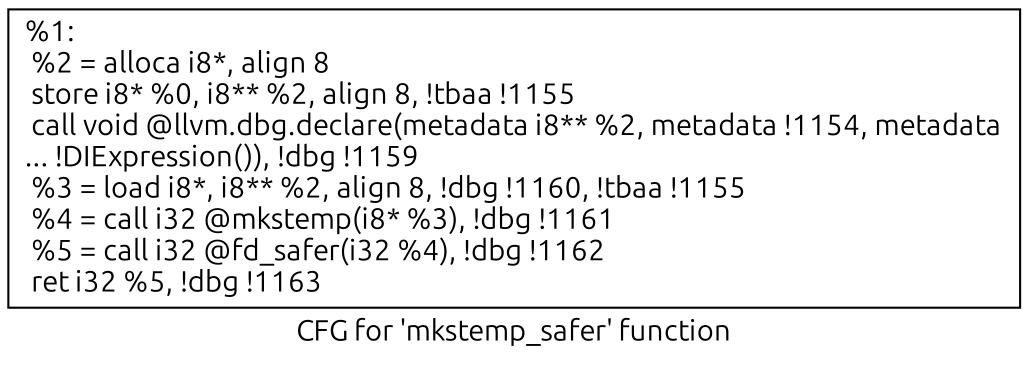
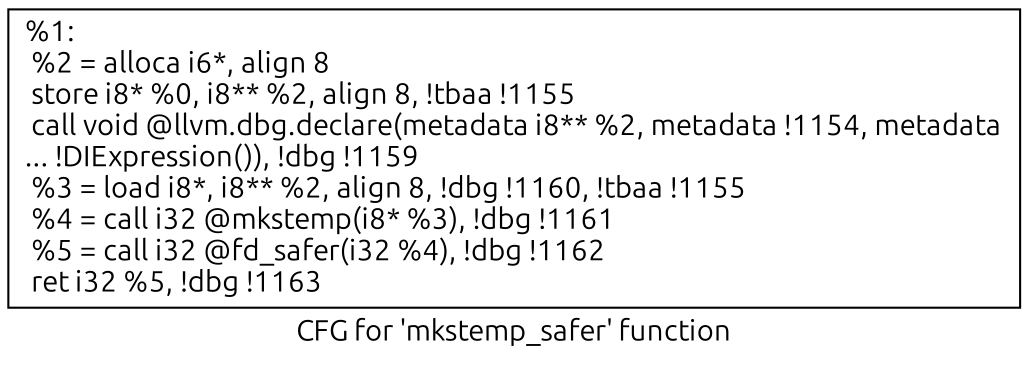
node "%1:": text "%2 = alloca i8*, align 8" -> "%2 = alloca i6*, align 8"
